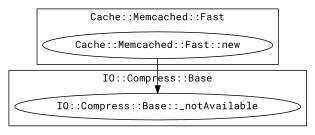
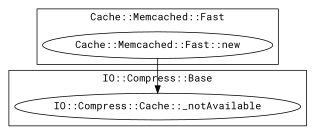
node "IO::Compress::Base::_notAvailable": label "IO::Compress::Base::_notAvailable" -> "IO::Compress::Cache::_notAvailable"
